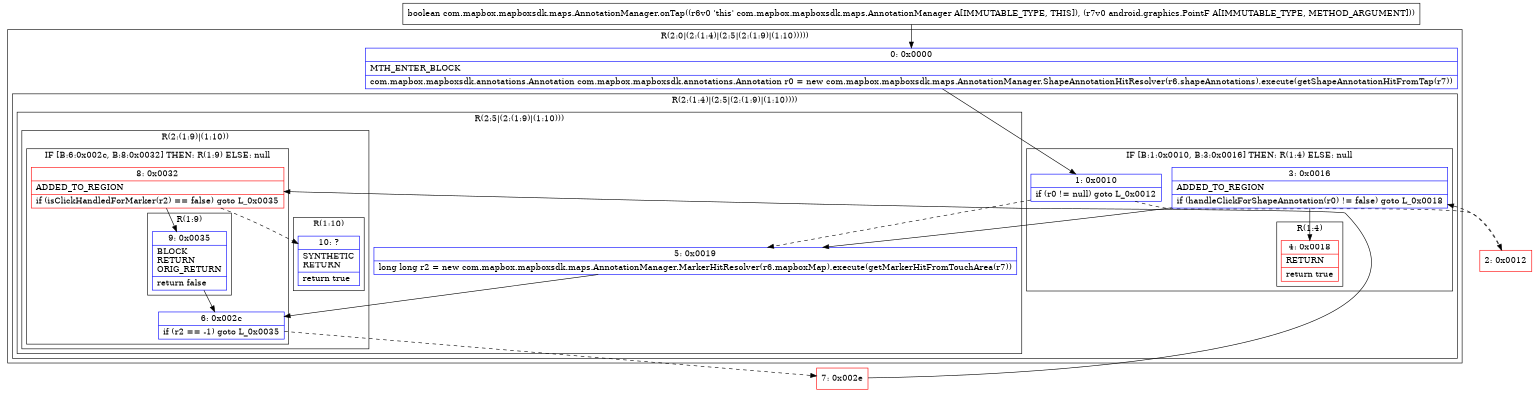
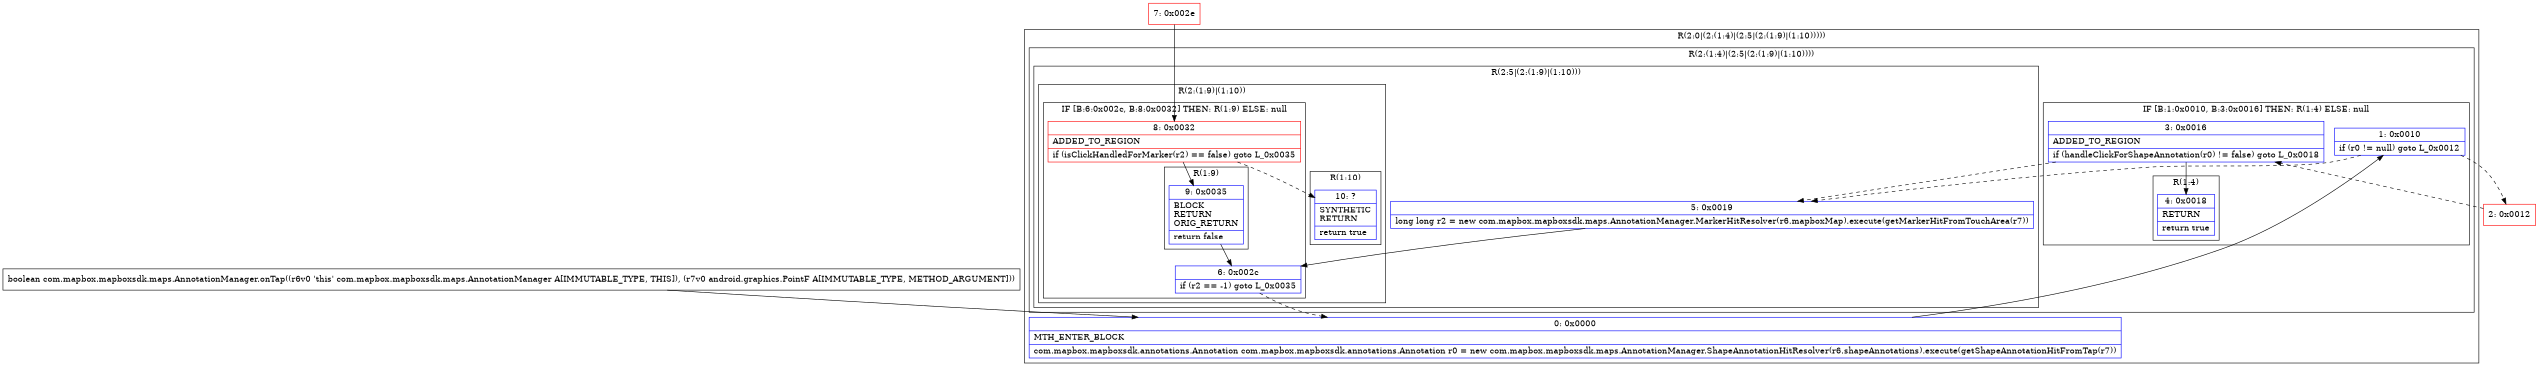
edge "3: 0x0016" -> "5: 0x0019": style solid -> dashed
node "4: 0x0018": color red -> blue
edge "6: 0x002c" -> "7: 0x002e": now "6: 0x002c" -> "0: 0x0000"
